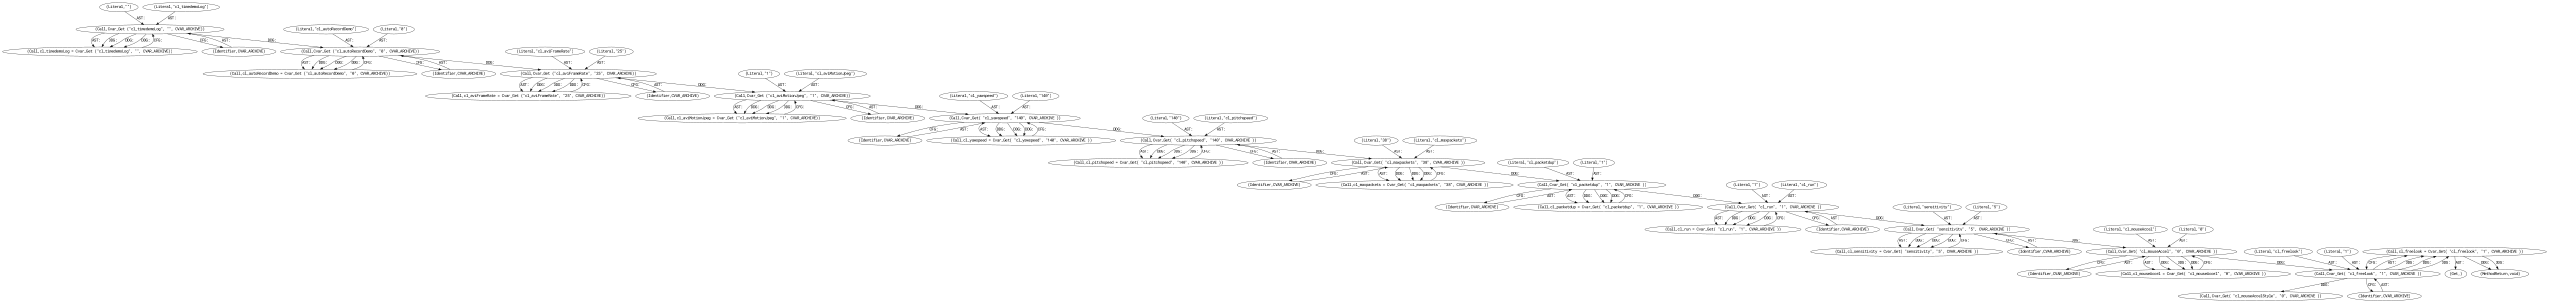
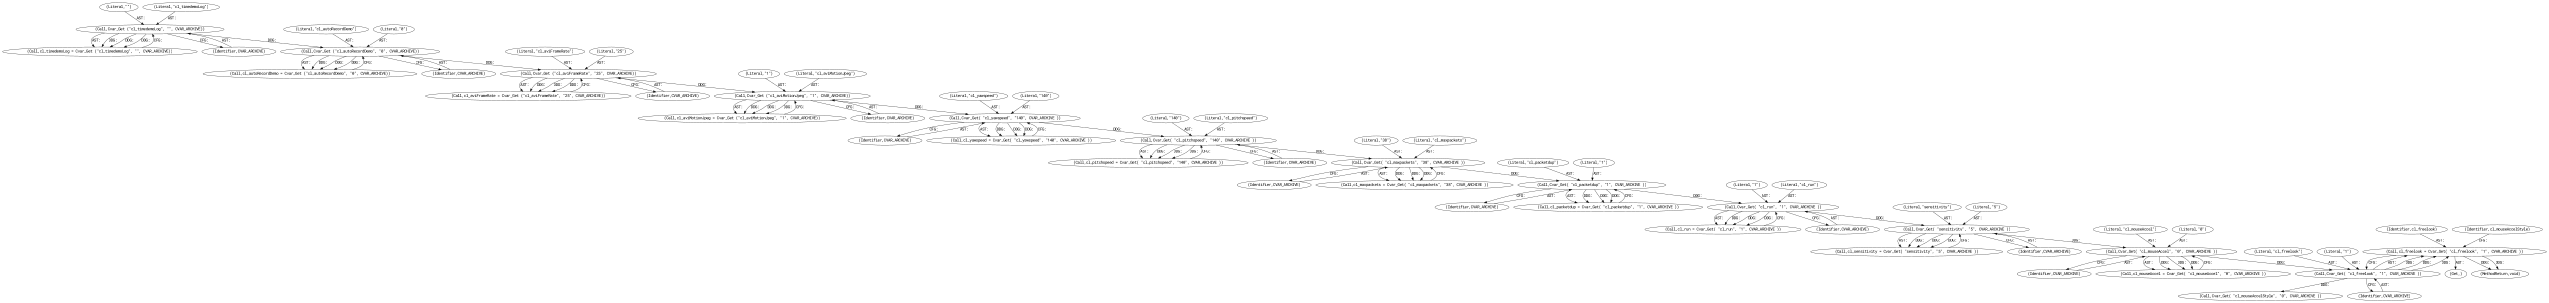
node "(Identifier,cl_freelook)": added
node "(Identifier,cl_mouseAccelStyle)": added
